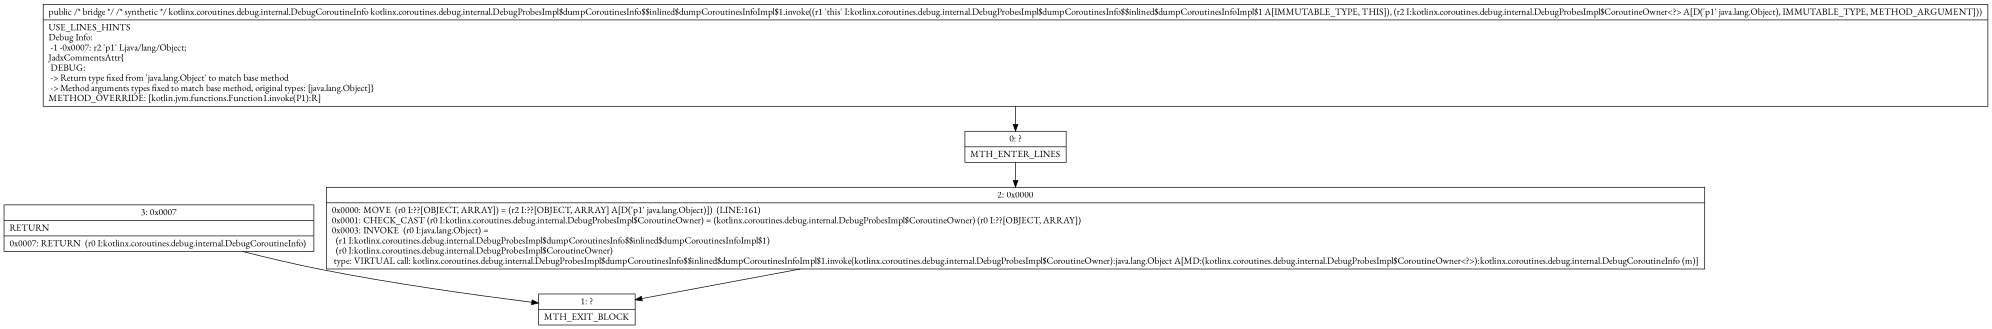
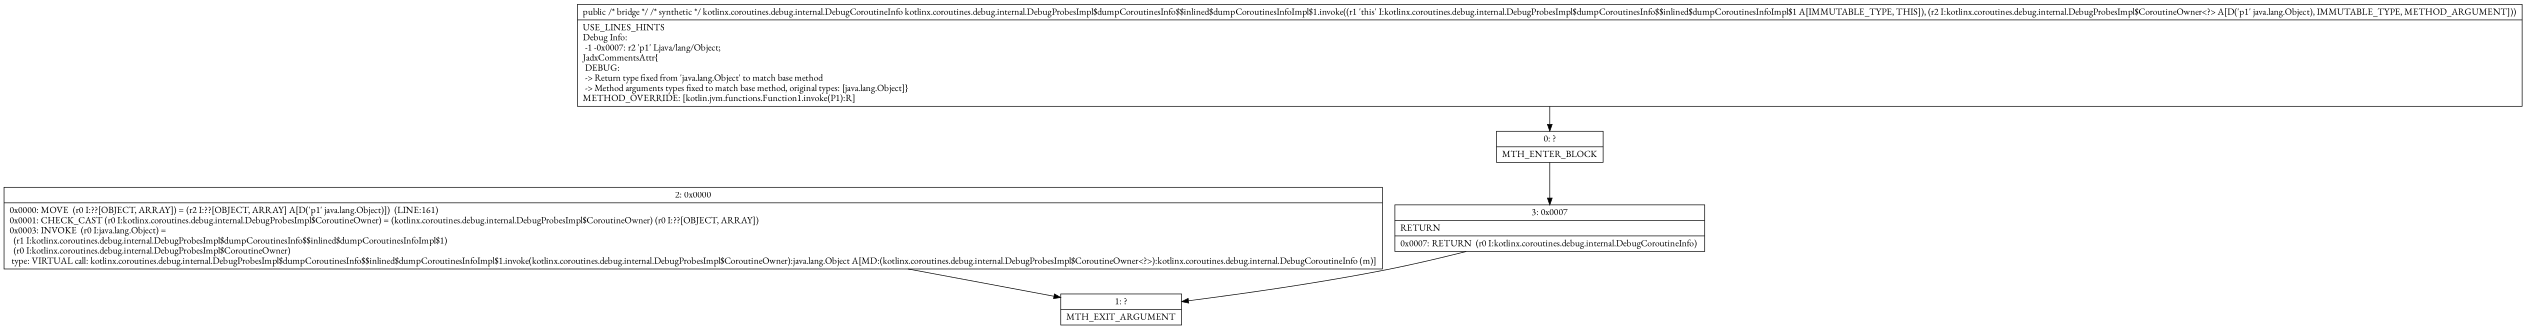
node "0: ?": text "MTH_ENTER_LINES" -> "MTH_ENTER_BLOCK"
edge "0: ?" -> "2: 0x0000": now "0: ?" -> "3: 0x0007"
node "1: ?": text "MTH_EXIT_BLOCK" -> "MTH_EXIT_ARGUMENT"
